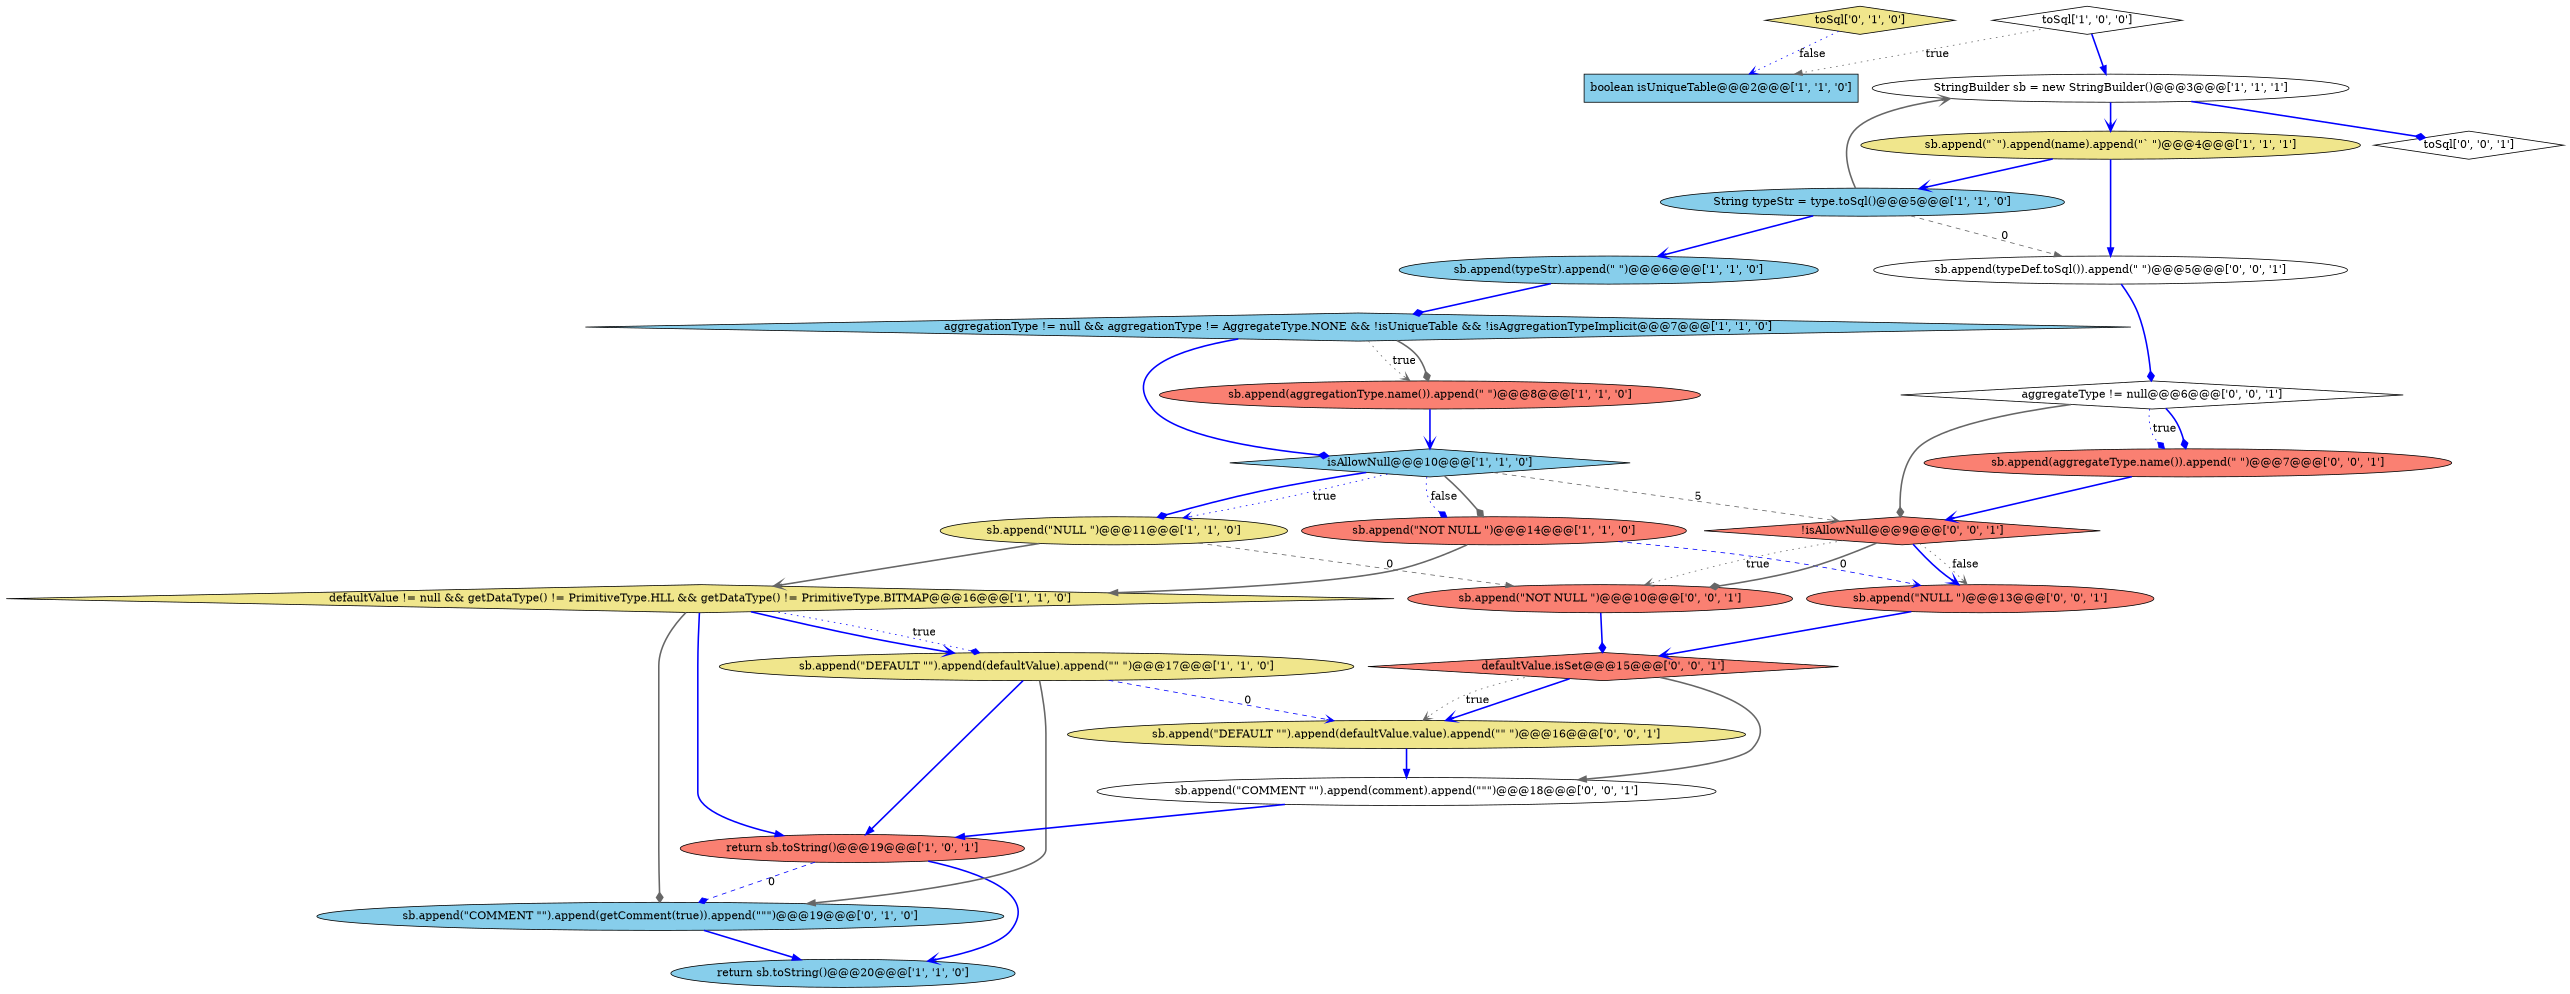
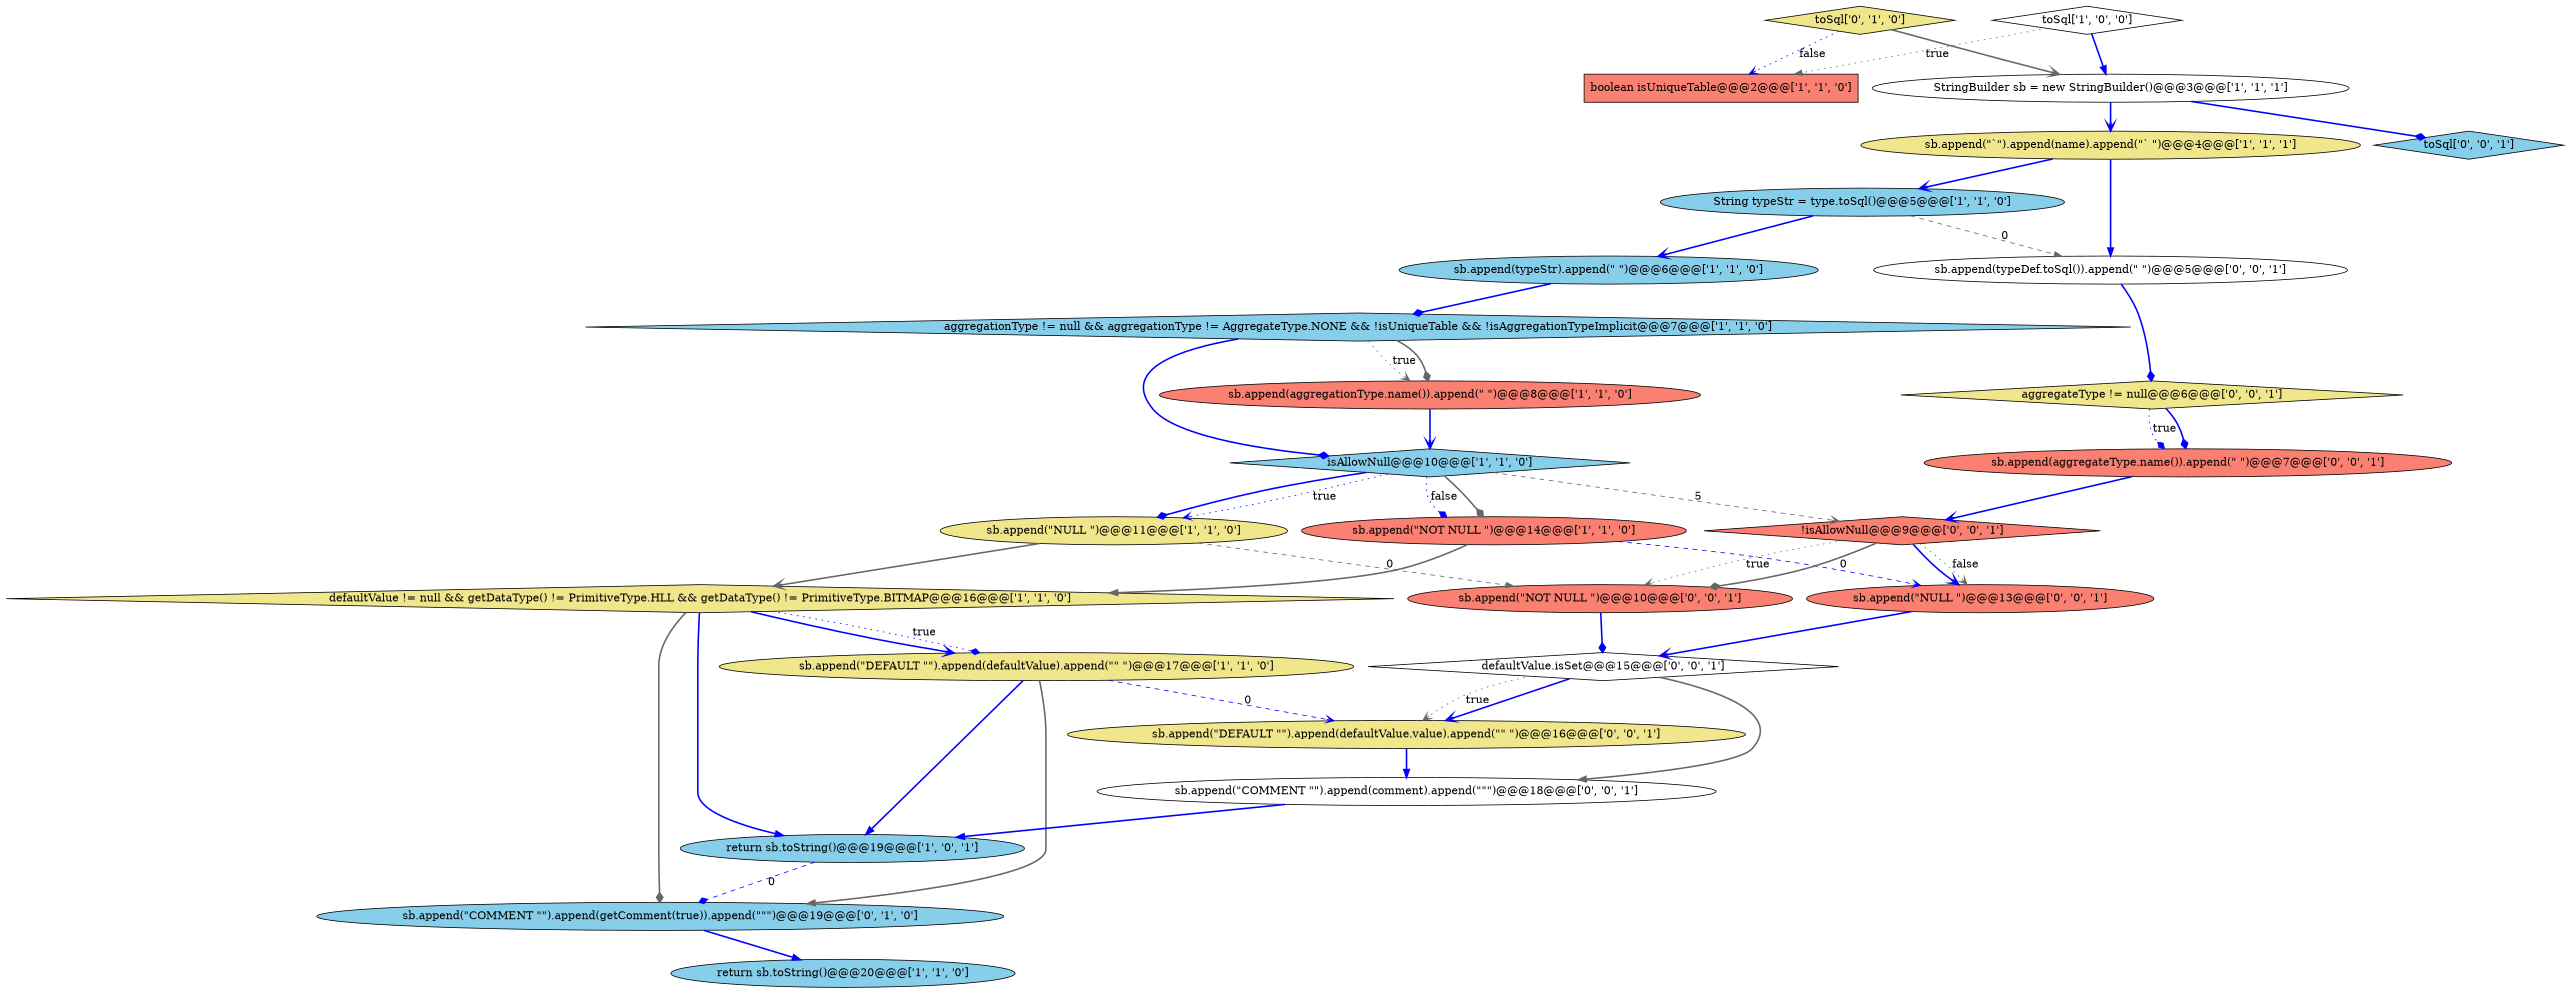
node "boolean isUniqueTable@@@2@@@['1', '1', '0']": fillcolor skyblue -> salmon
edge "String typeStr = type.toSql()@@@5@@@['1', '1', '0']" -> "StringBuilder sb = new StringBuilder()@@@3@@@['1', '1', '1']": now "toSql['0', '1', '0']" -> "StringBuilder sb = new StringBuilder()@@@3@@@['1', '1', '1']"
node "toSql['0', '0', '1']": fillcolor white -> skyblue
node "aggregateType != null@@@6@@@['0', '0', '1']": fillcolor white -> khaki
edge "aggregateType != null@@@6@@@['0', '0', '1']" -> "!isAllowNull@@@9@@@['0', '0', '1']": removed
node "defaultValue.isSet@@@15@@@['0', '0', '1']": fillcolor salmon -> white
node "return sb.toString()@@@19@@@['1', '0', '1']": fillcolor salmon -> skyblue
edge "return sb.toString()@@@19@@@['1', '0', '1']" -> "return sb.toString()@@@20@@@['1', '1', '0']": removed
